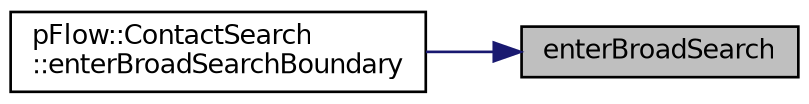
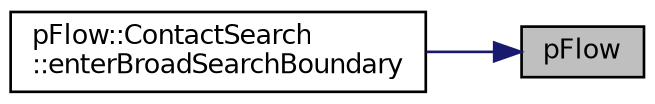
node "enterBroadSearch": label "enterBroadSearch" -> "pFlow"
